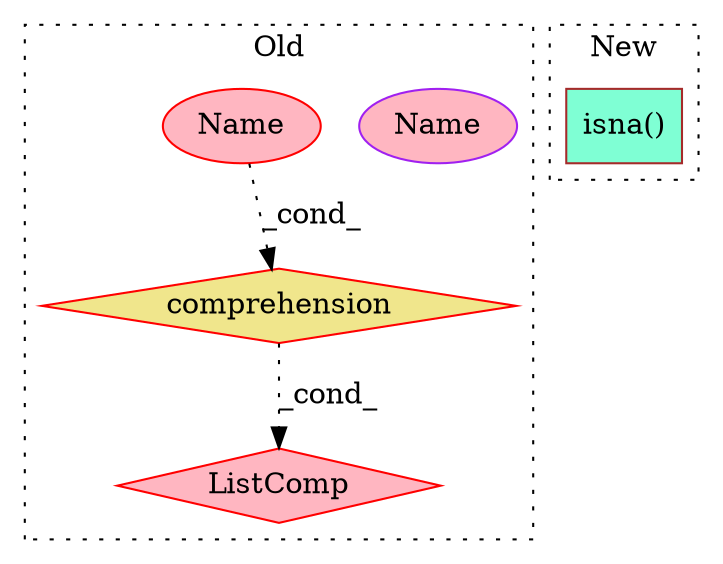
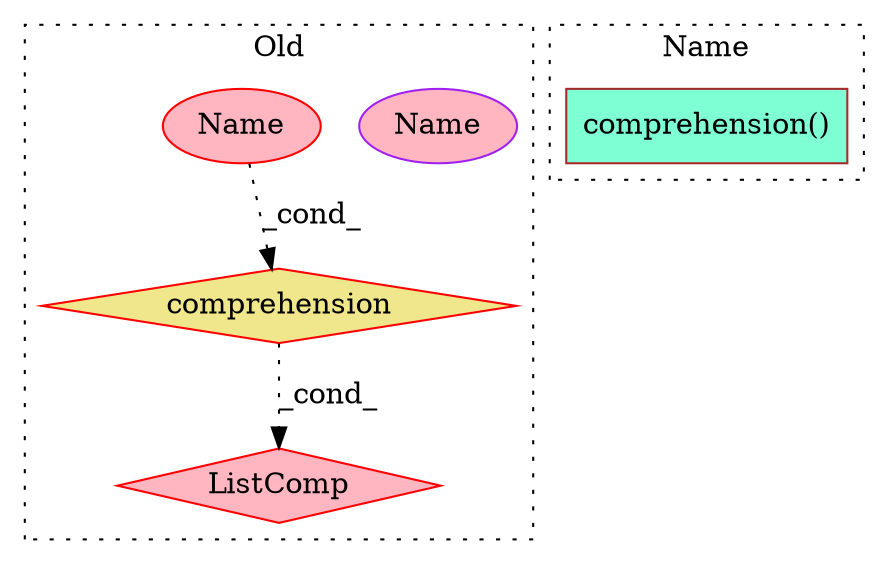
cluster "New": label "New" -> "Name"
node "isna()": label "isna()" -> "comprehension()"
